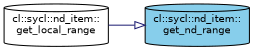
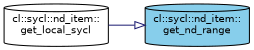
node "cl::sycl::nd_item:: get_local_range": label "cl::sycl::nd_item:: get_local_range" -> "cl::sycl::nd_item:: get_local_sycl"
